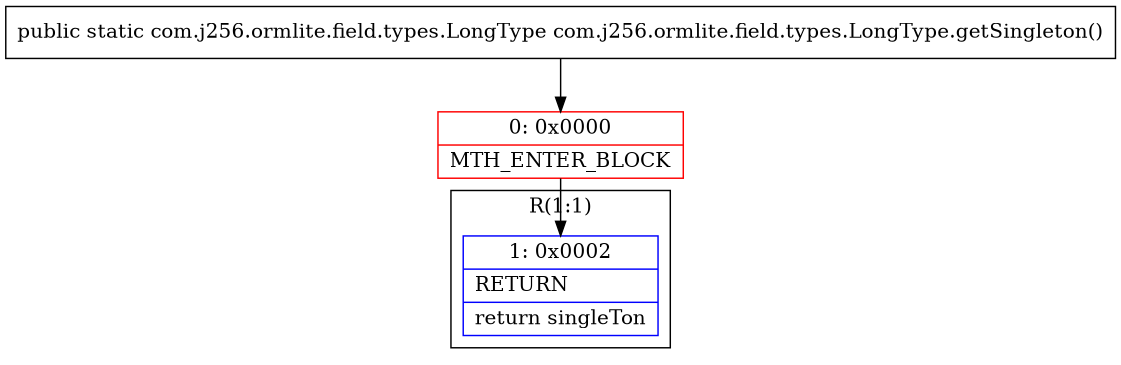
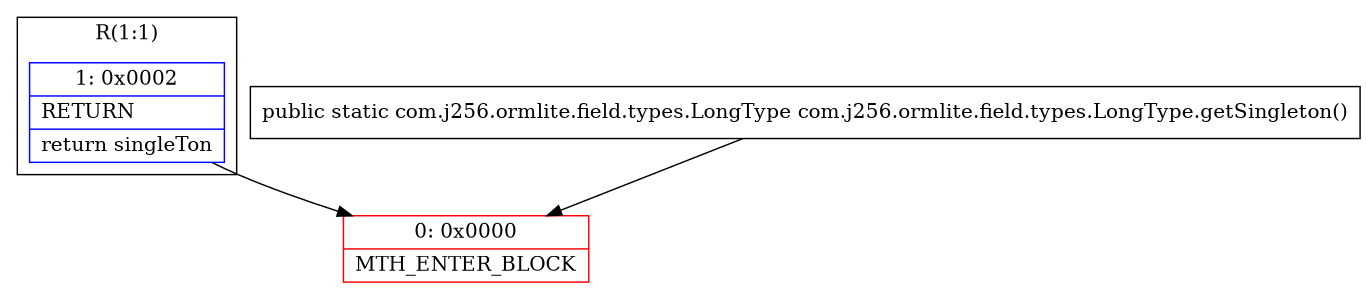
edge "0: 0x0000" -> "1: 0x0002": reversed
